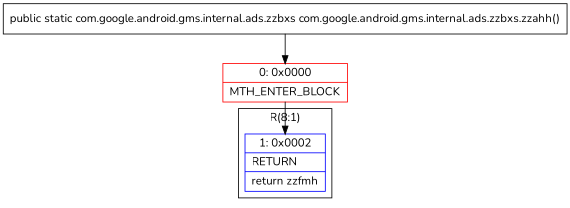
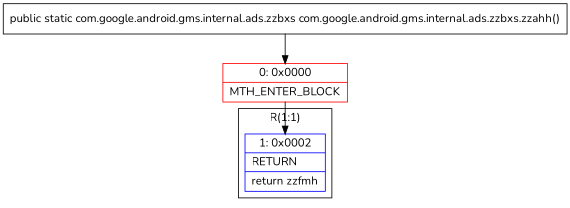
cluster "R(8:1)": label "R(8:1)" -> "R(1:1)"
